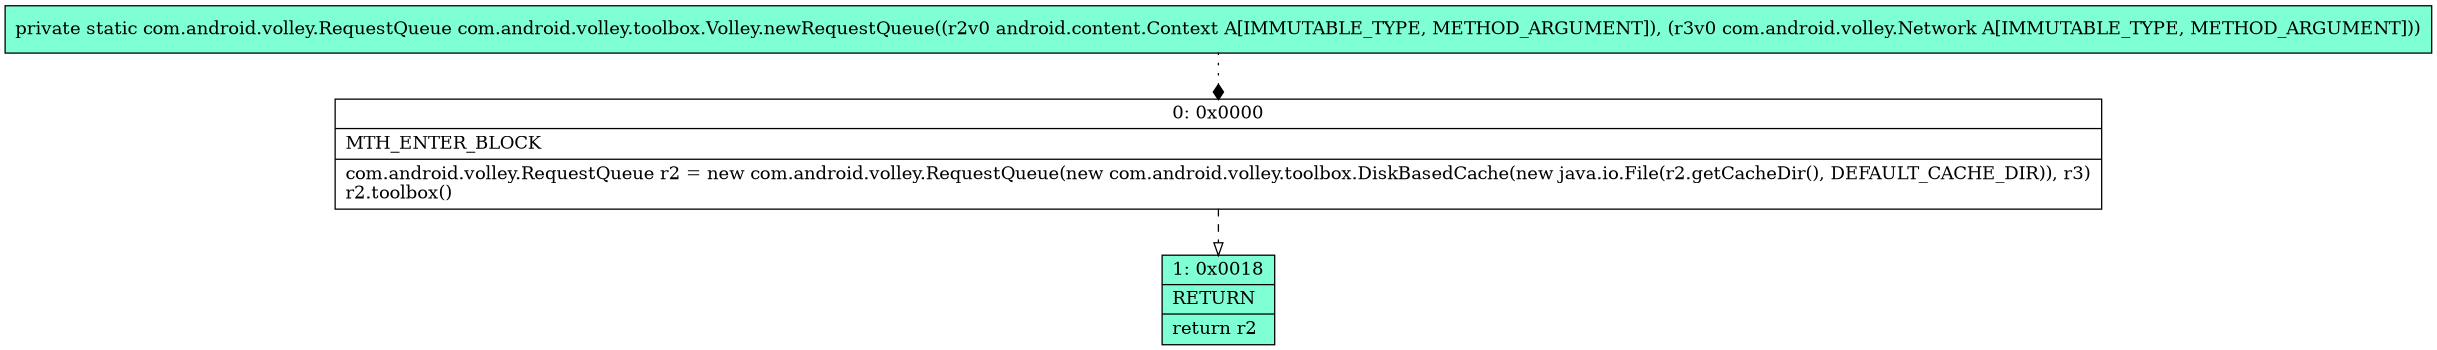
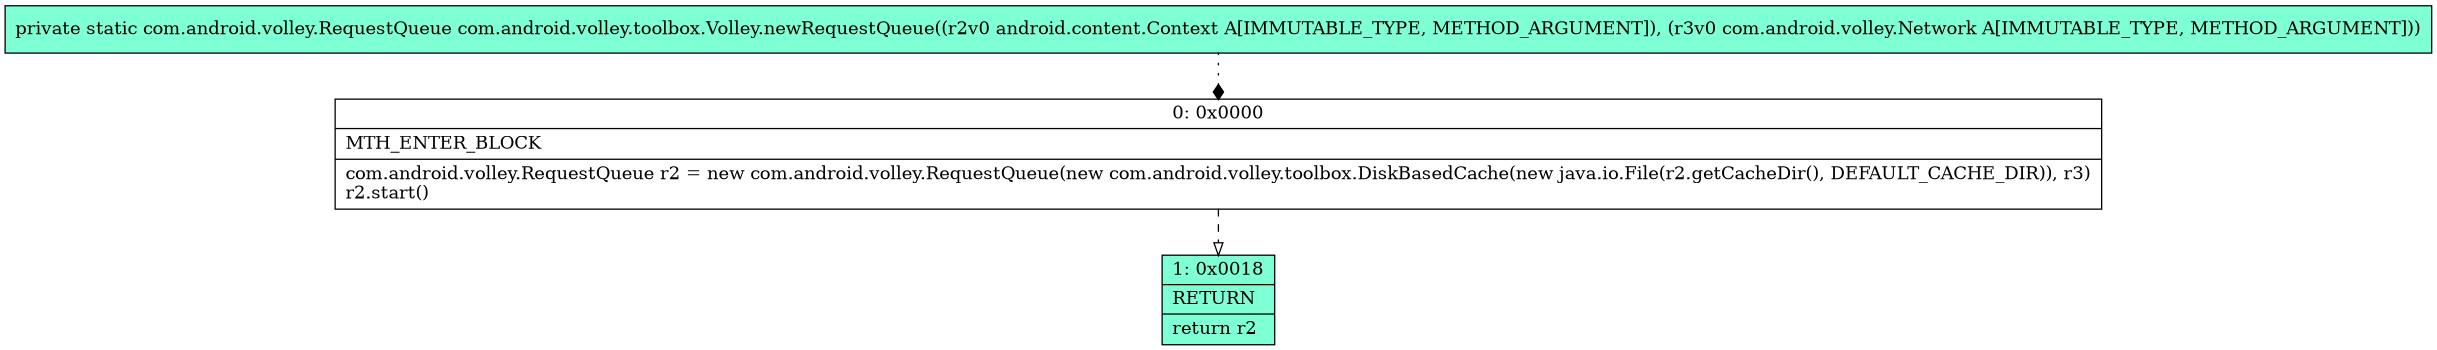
node "0: 0x0000": text "r2.toolbox()" -> "r2.start()"
